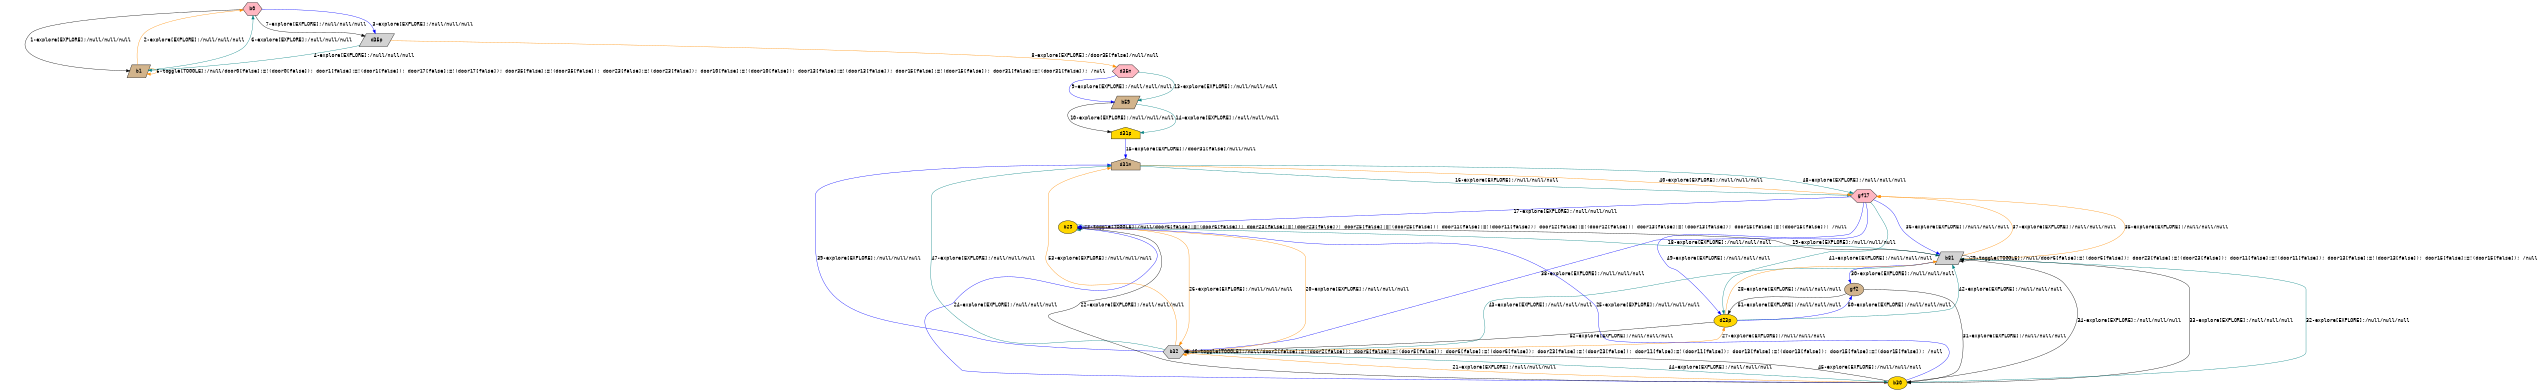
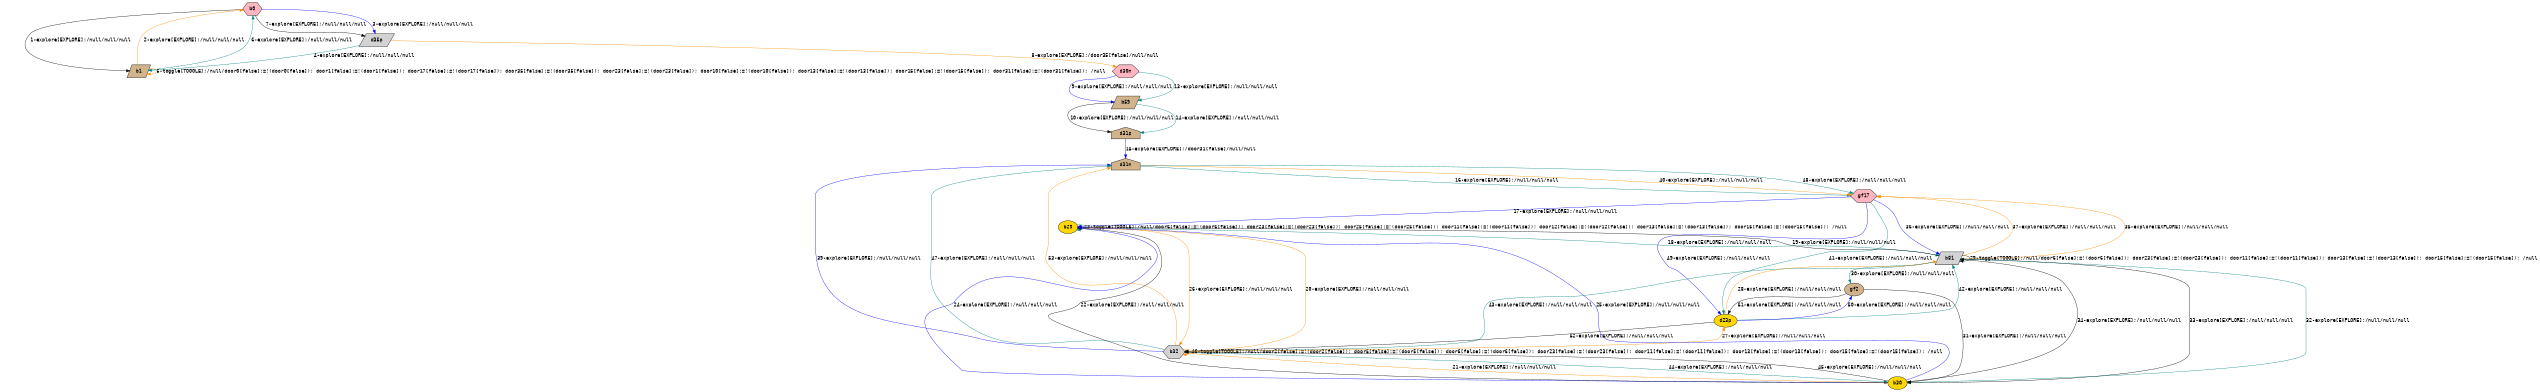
node "d35m": label "d35m" -> "d30m"
node "d31p": fillcolor gold -> tan
edge "b81" -> "gf2": color blue -> teal
edge "gf17" -> "b32": removed, label "38-explore[EXPLORE];/null/null/null"
